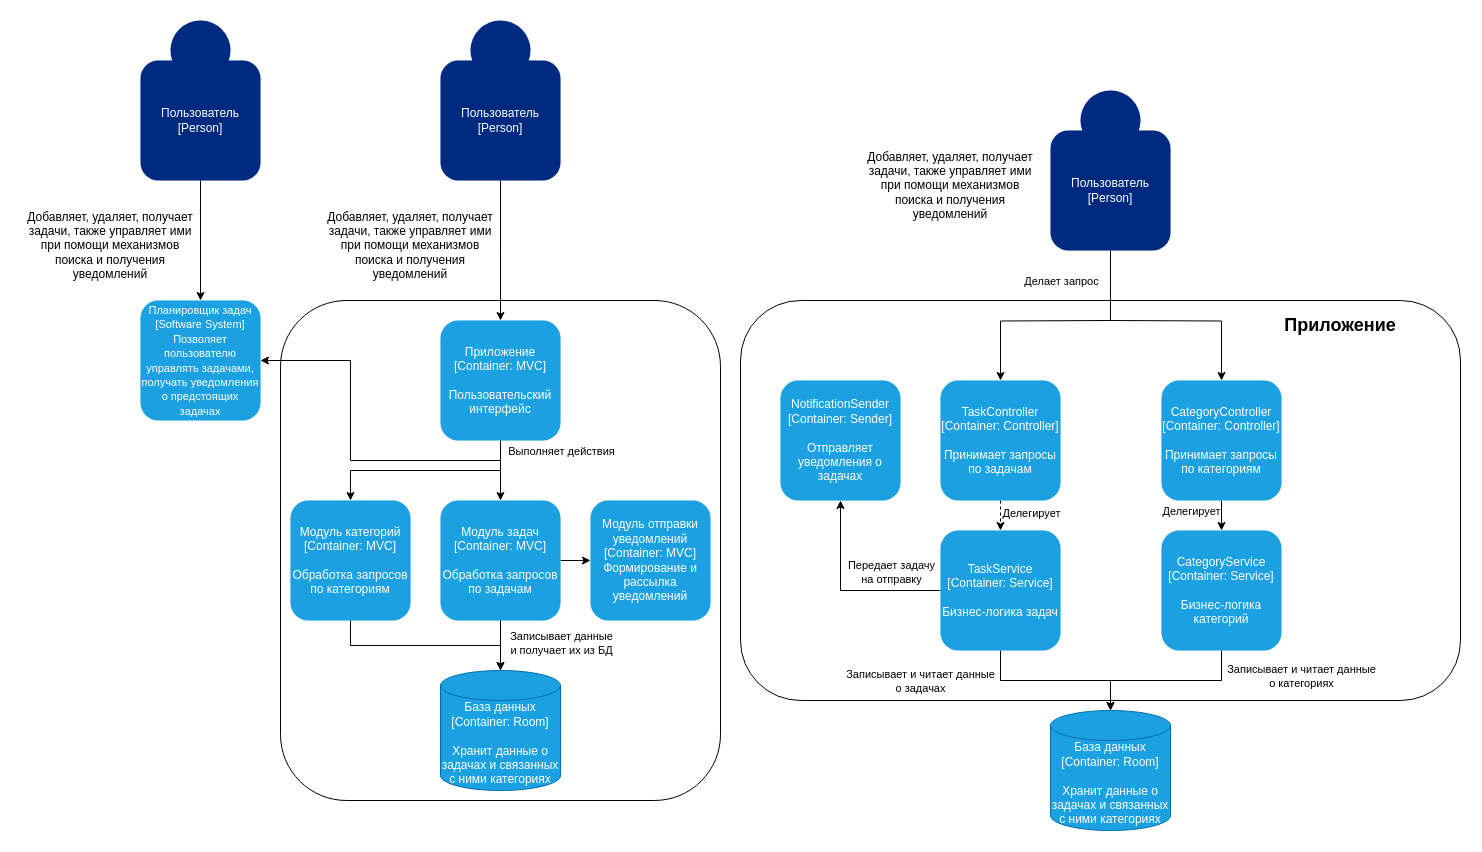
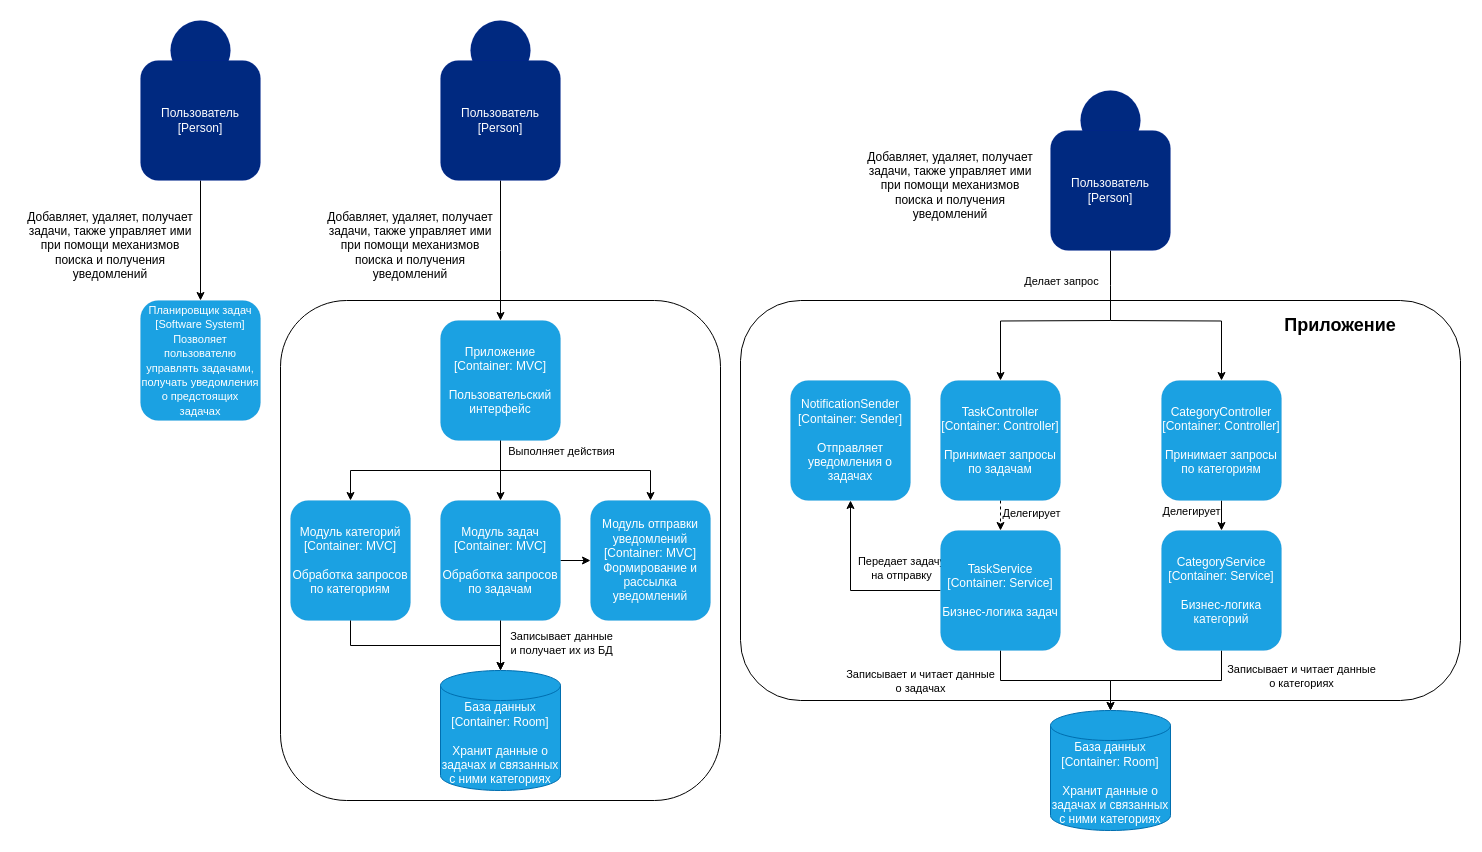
node "NotificationSender [Container: Sender] Отправляет уведомления о задачах": moved (841, 441) -> (851, 441)
edge "Приложение [Container: MVC] Пользовательский интерфейс" -> "Планировщик задач [Software System] Позволяет пользователю управлять задачами, получать уведомления о предстоящих задачах": now "Приложение [Container: MVC] Пользовательский интерфейс" -> "Модуль отправки уведомлений [Container: MVC] Формирование и рассылка уведомлений"
node "TaskService [Container: Service] Бизнес-логика задач": style dashed -> solid
